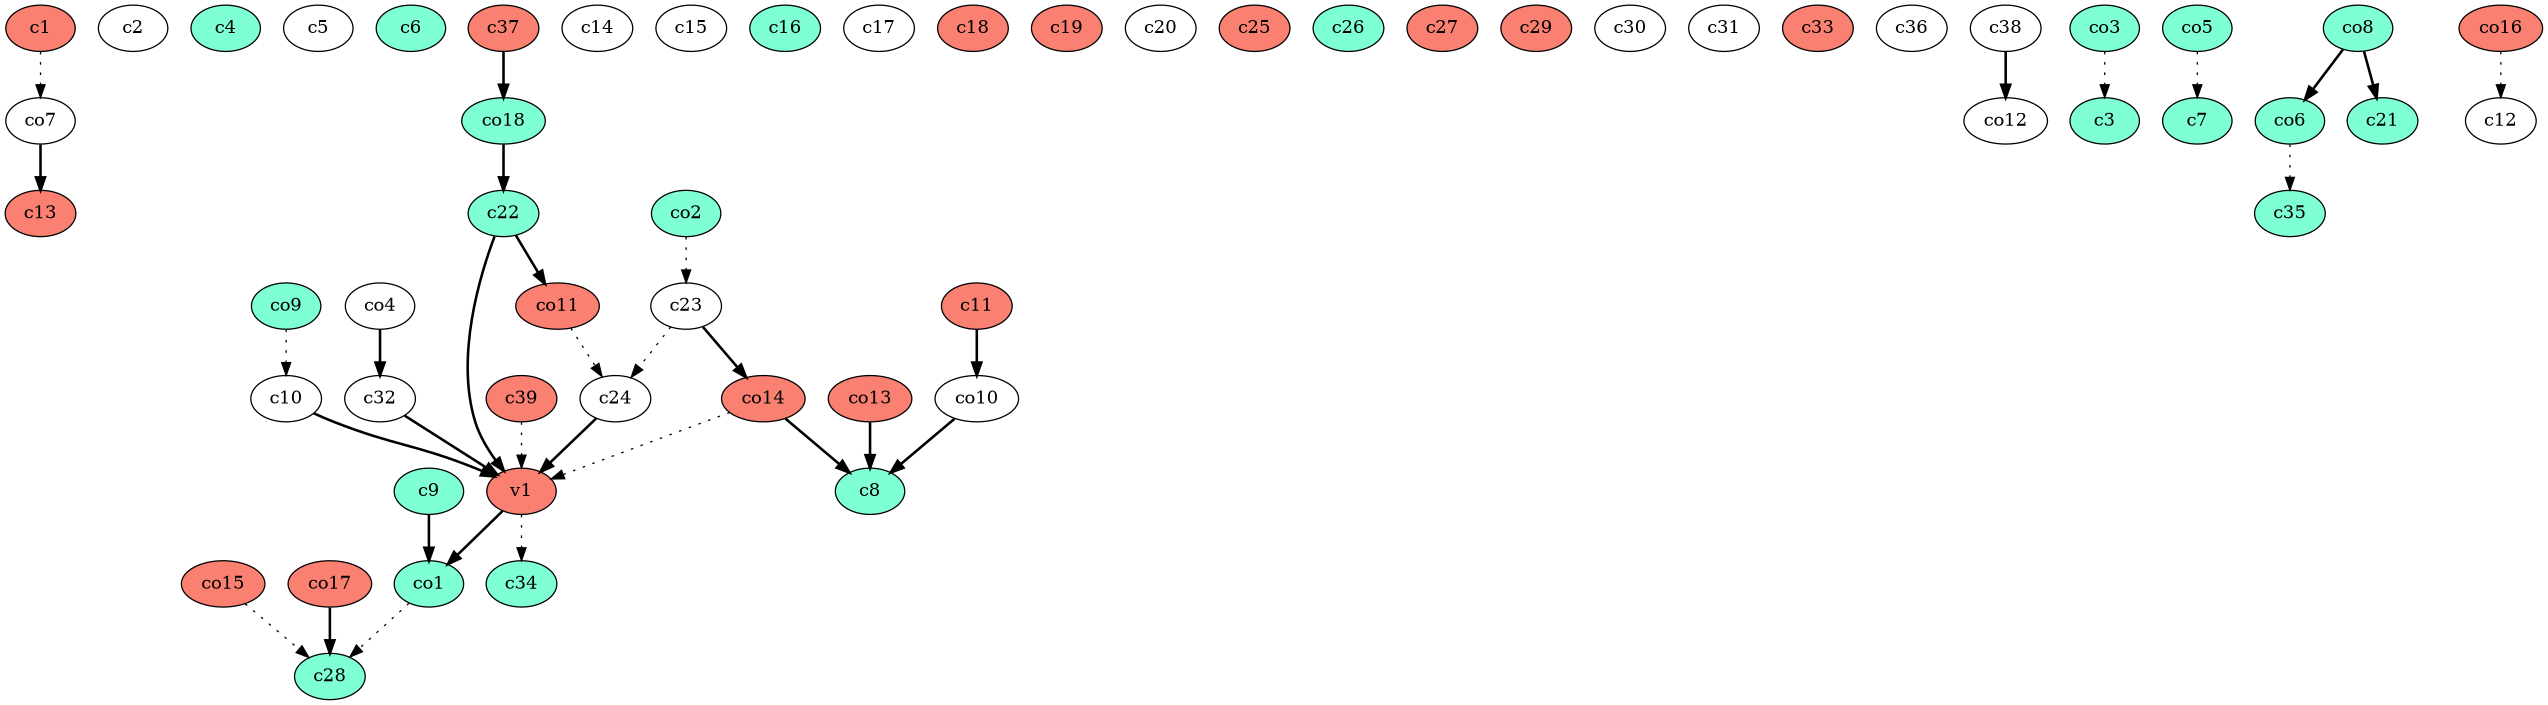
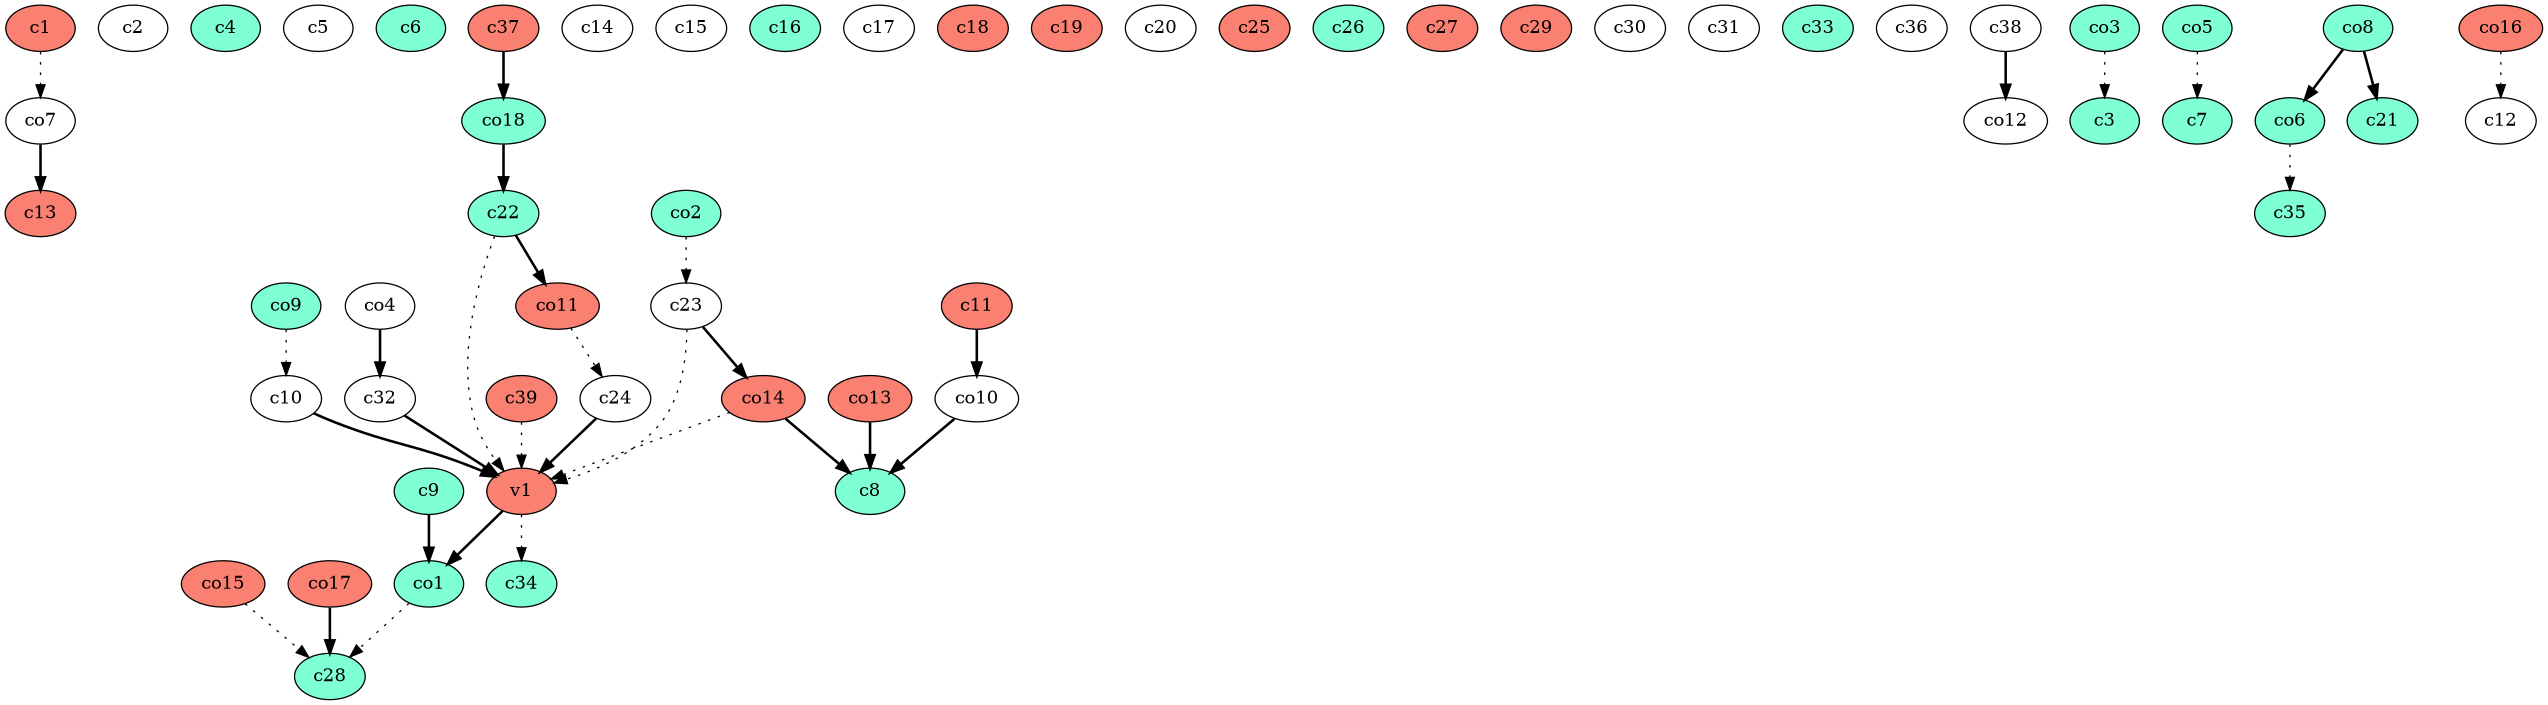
node "c33": fillcolor salmon -> aquamarine
edge "c23" -> "c24": now "c23" -> "v1"
edge "c22" -> "v1": style bold -> dotted
